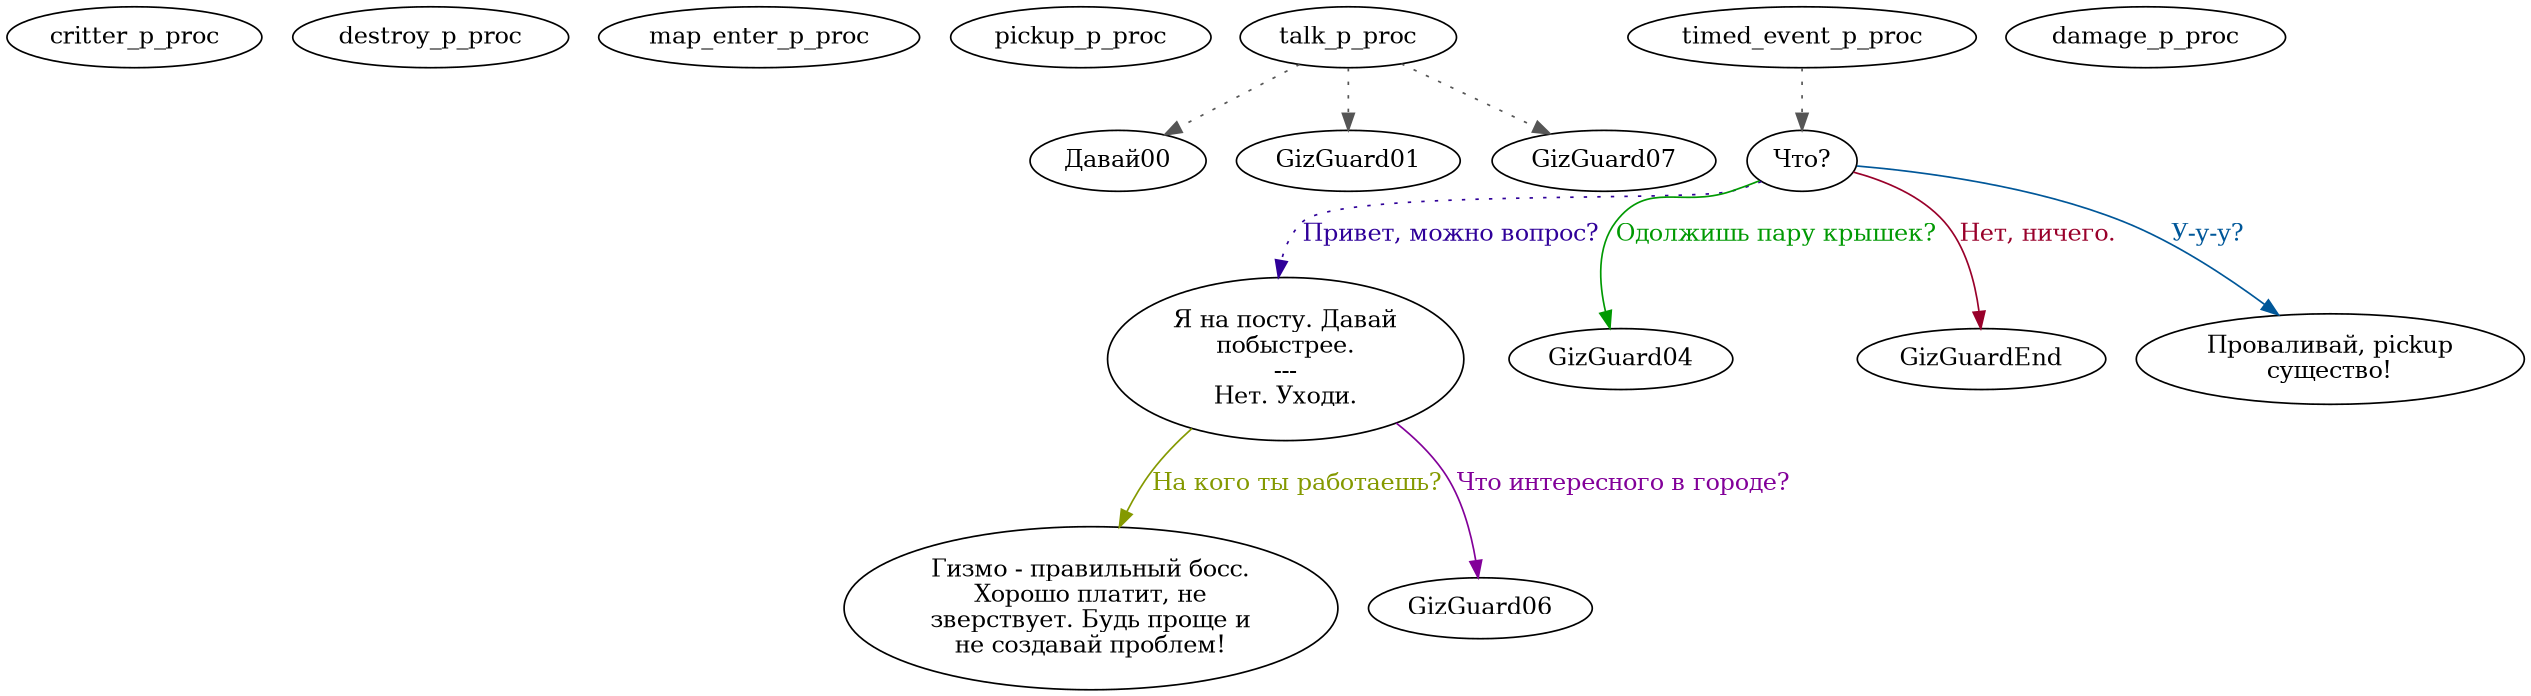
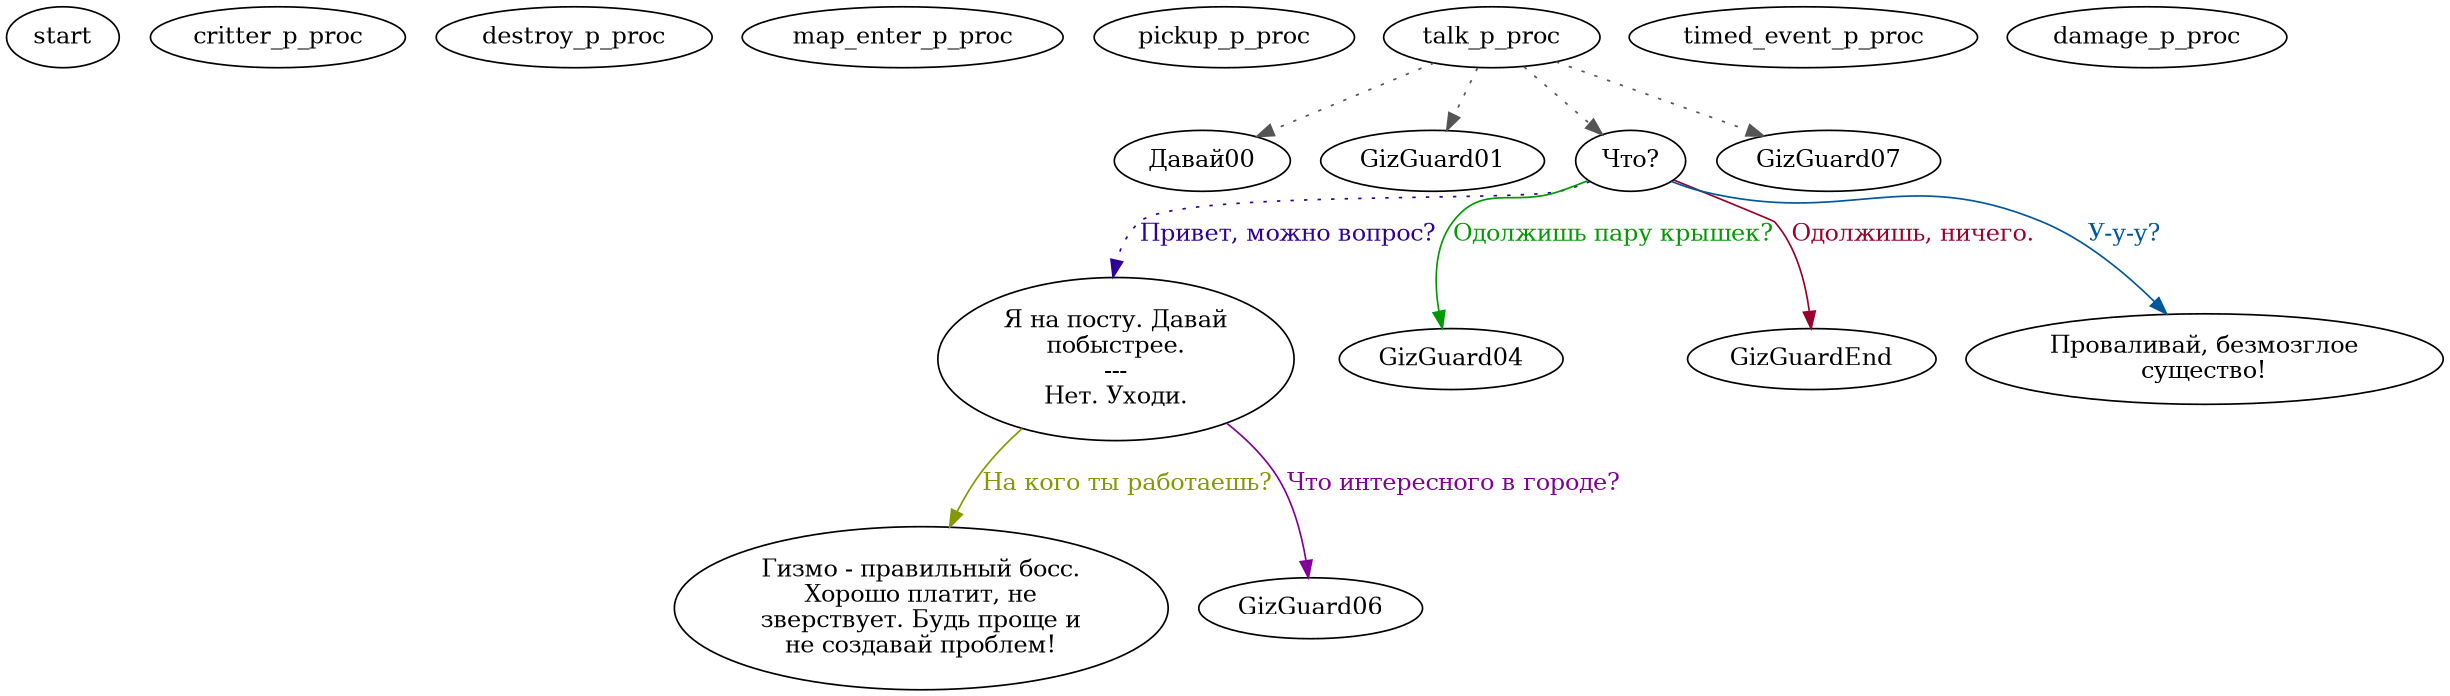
node "start": added
edge "timed_event_p_proc" -> "Что?": now "talk_p_proc" -> "Что?"
edge "Что?" -> "GizGuardEnd": label "Нет, ничего." -> "Одолжишь, ничего."
node "Проваливай, pickup существо!": label "Проваливай, pickup существо!" -> "Проваливай, безмозглое существо!"
